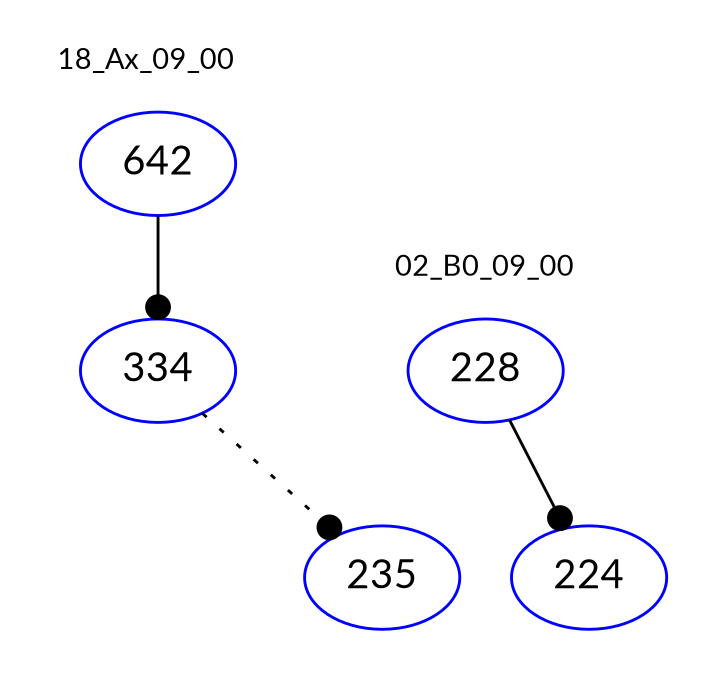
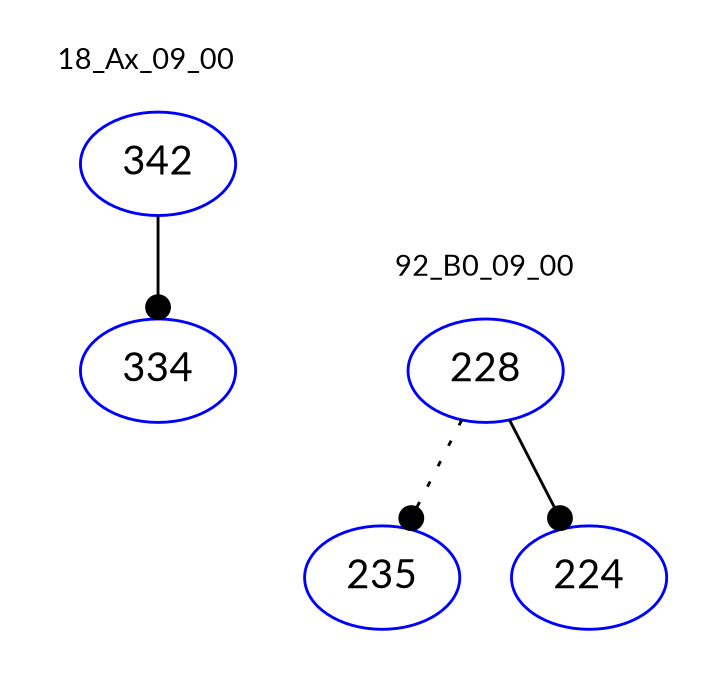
node "642": label "642" -> "342"
cluster "02_B0_09_00": label "02_B0_09_00" -> "92_B0_09_00"
edge "334" -> "235": now "228" -> "235"
